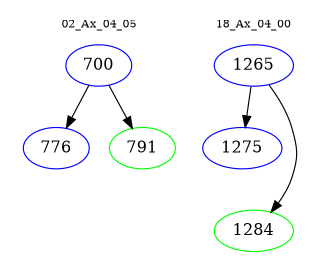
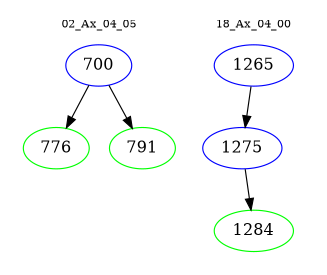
edge "1265" -> "1284": now "1275" -> "1284"
node "776": color blue -> green
